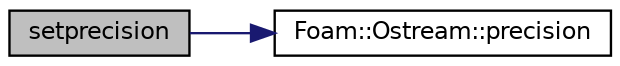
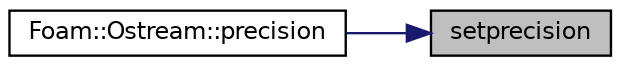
edge "setprecision" -> "Foam::Ostream::precision": reversed
